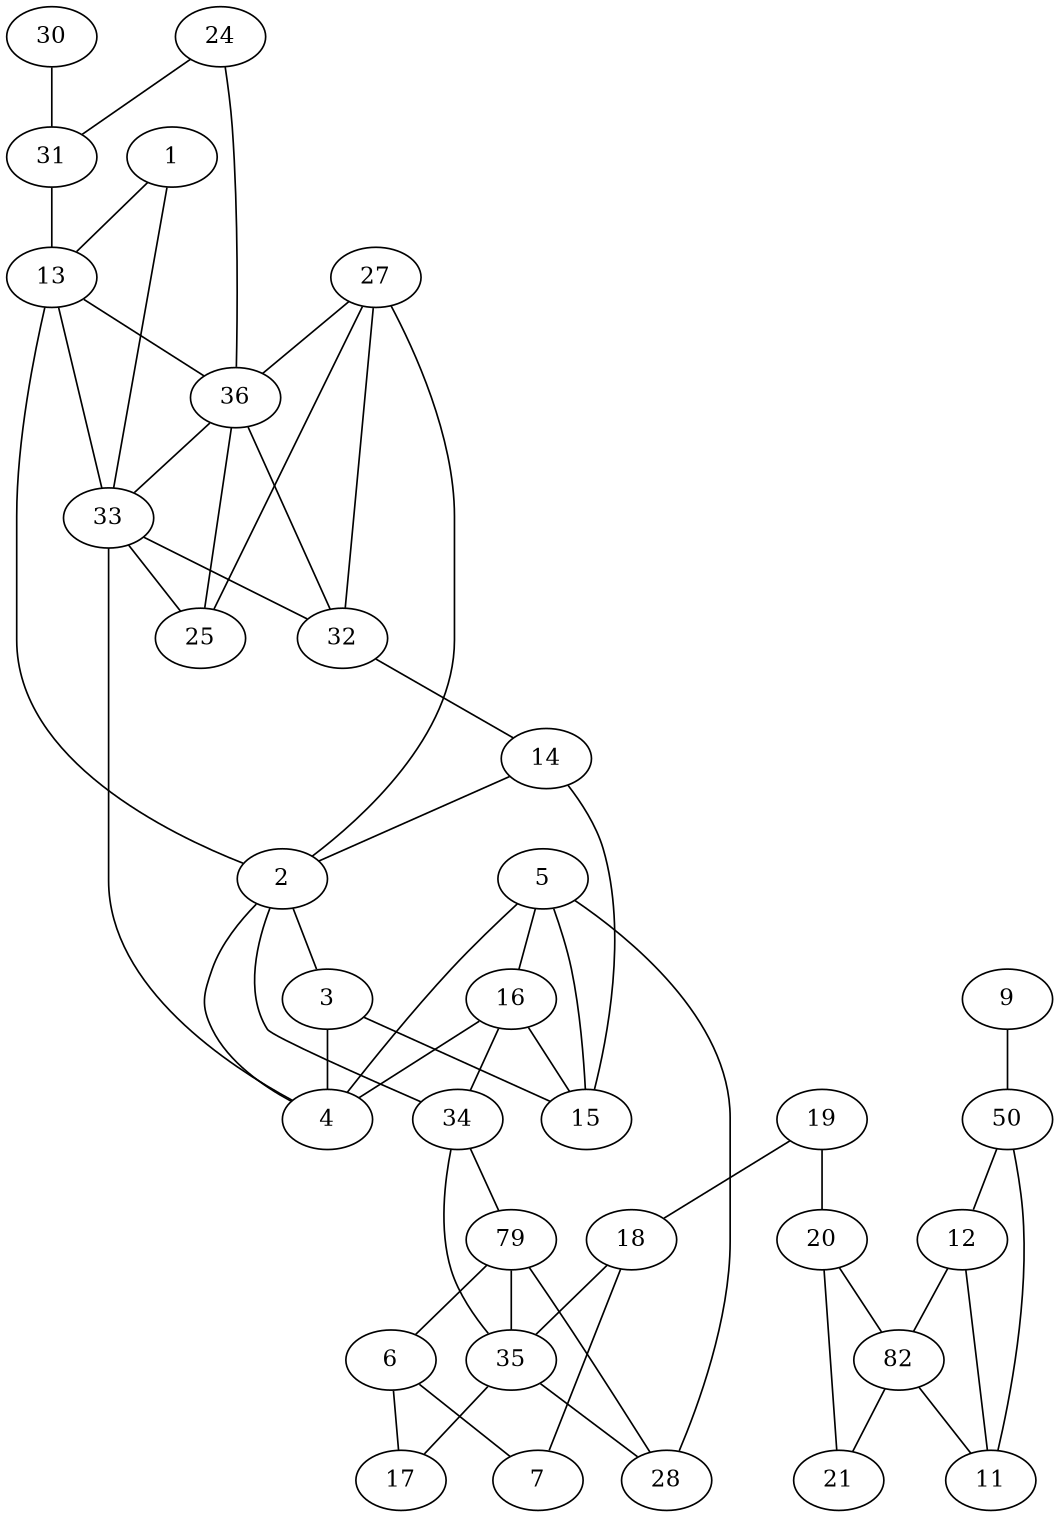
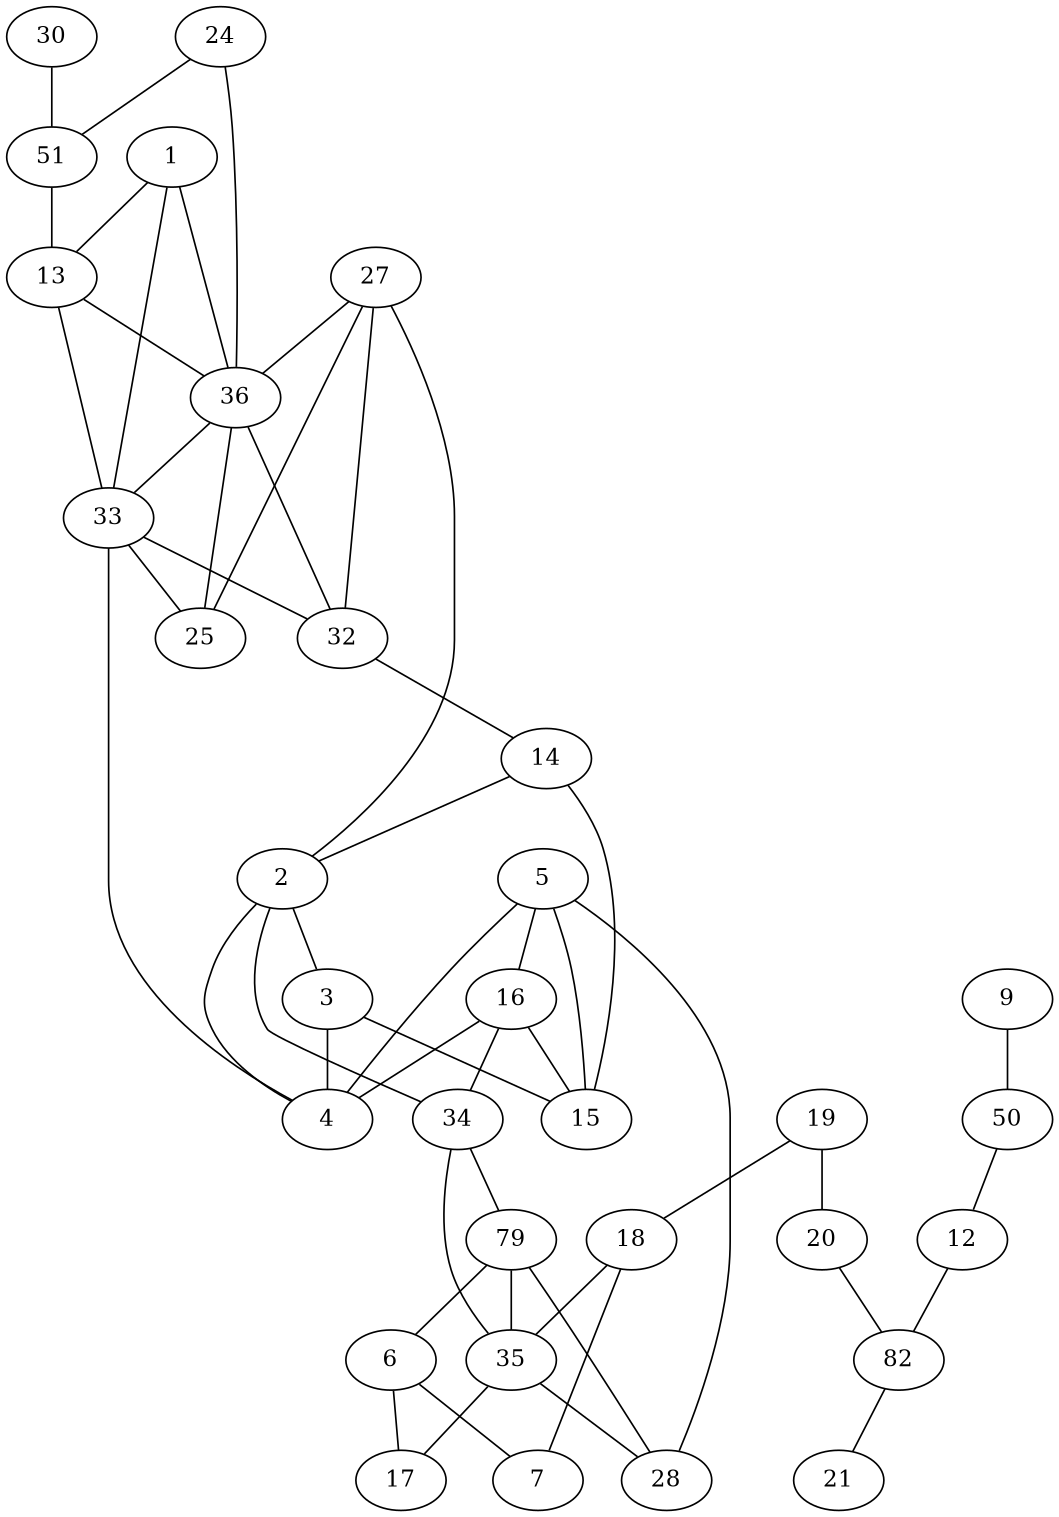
node "31": label "31" -> "51"
edge "1" -- "36": added
edge "13" -- "2": removed
edge "20" -- "21": removed
node "11": removed
